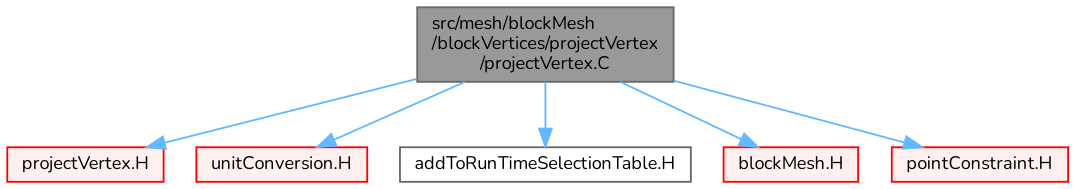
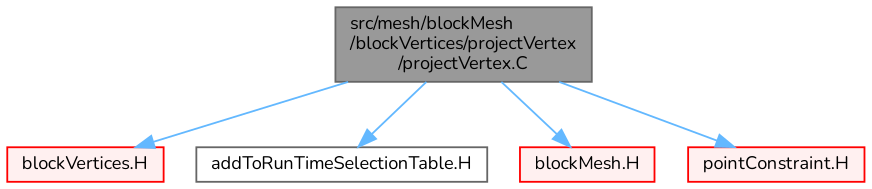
node "projectVertex.H": removed
node "unitConversion.H": label "unitConversion.H" -> "blockVertices.H"
